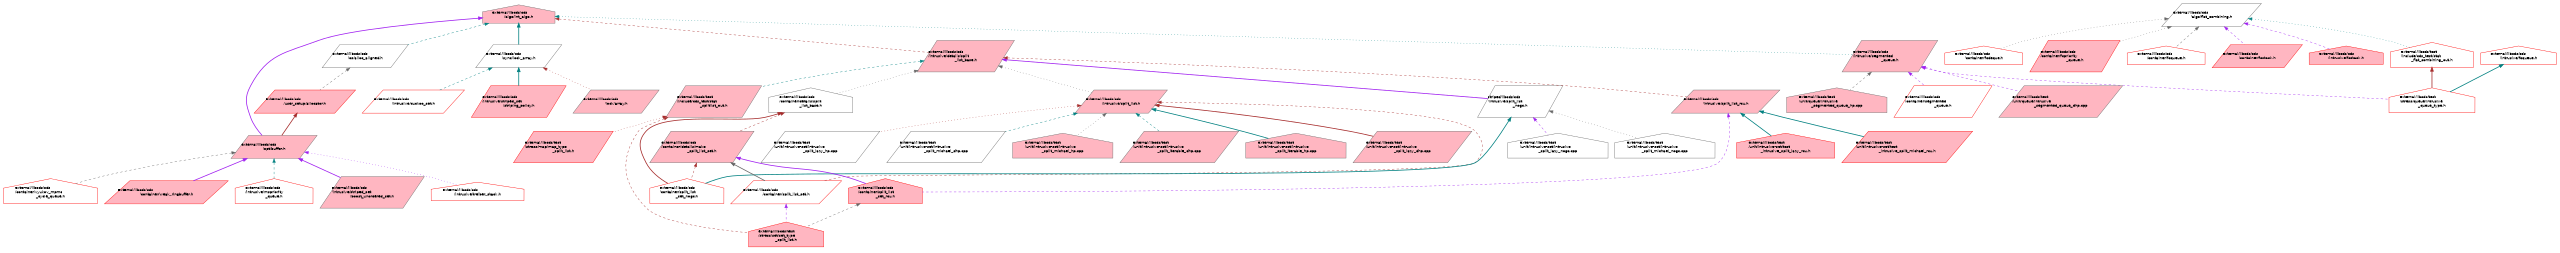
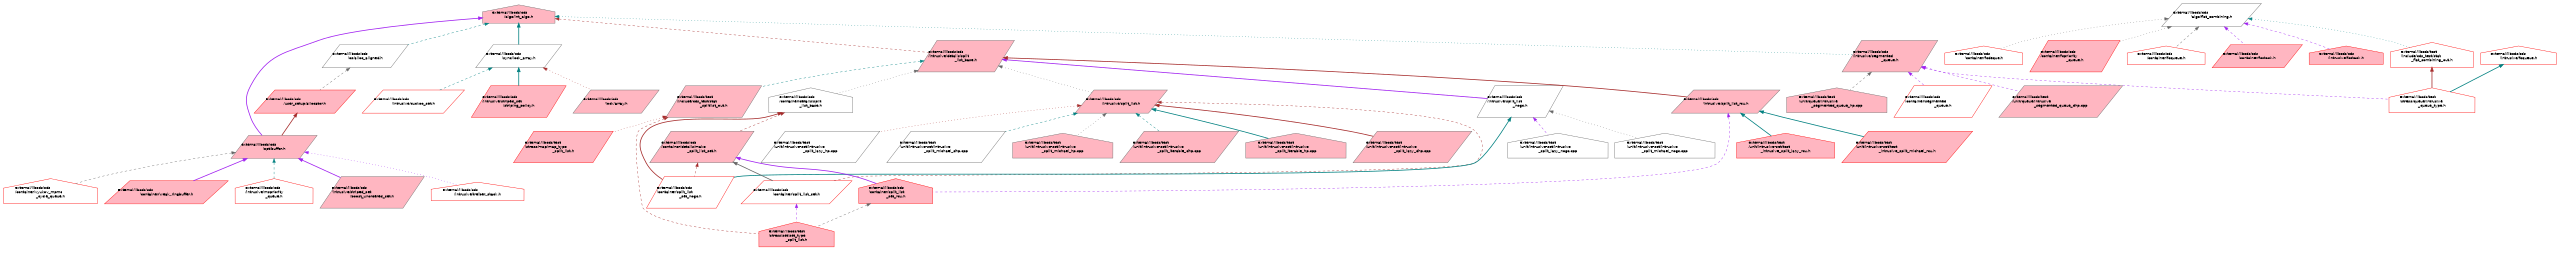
edge "external/libcds/cds /intrusive/split_list_rcu.h" -> "external/libcds/cds /intrusive/details/split _list_base.h": style dashed -> bold
node "striped/libcds/cds /intrusive/split_list _nogc.h": label "striped/libcds/cds /intrusive/split_list _nogc.h" -> "external/libcds/cds /intrusive/split_list _nogc.h"
node "external/libcds/cds /container/split_list _set_nogc.h": shape house -> parallelogram
